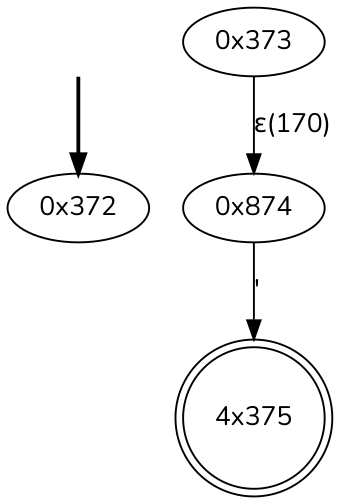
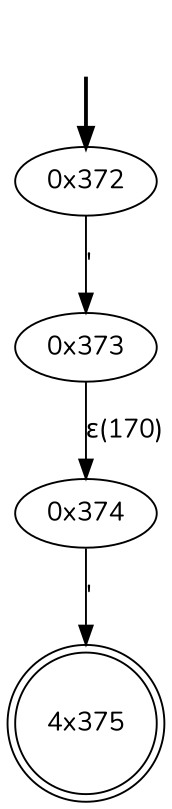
node "0x874": label "0x874" -> "0x374"
edge "0x372" -> "0x373": added, label "'"
